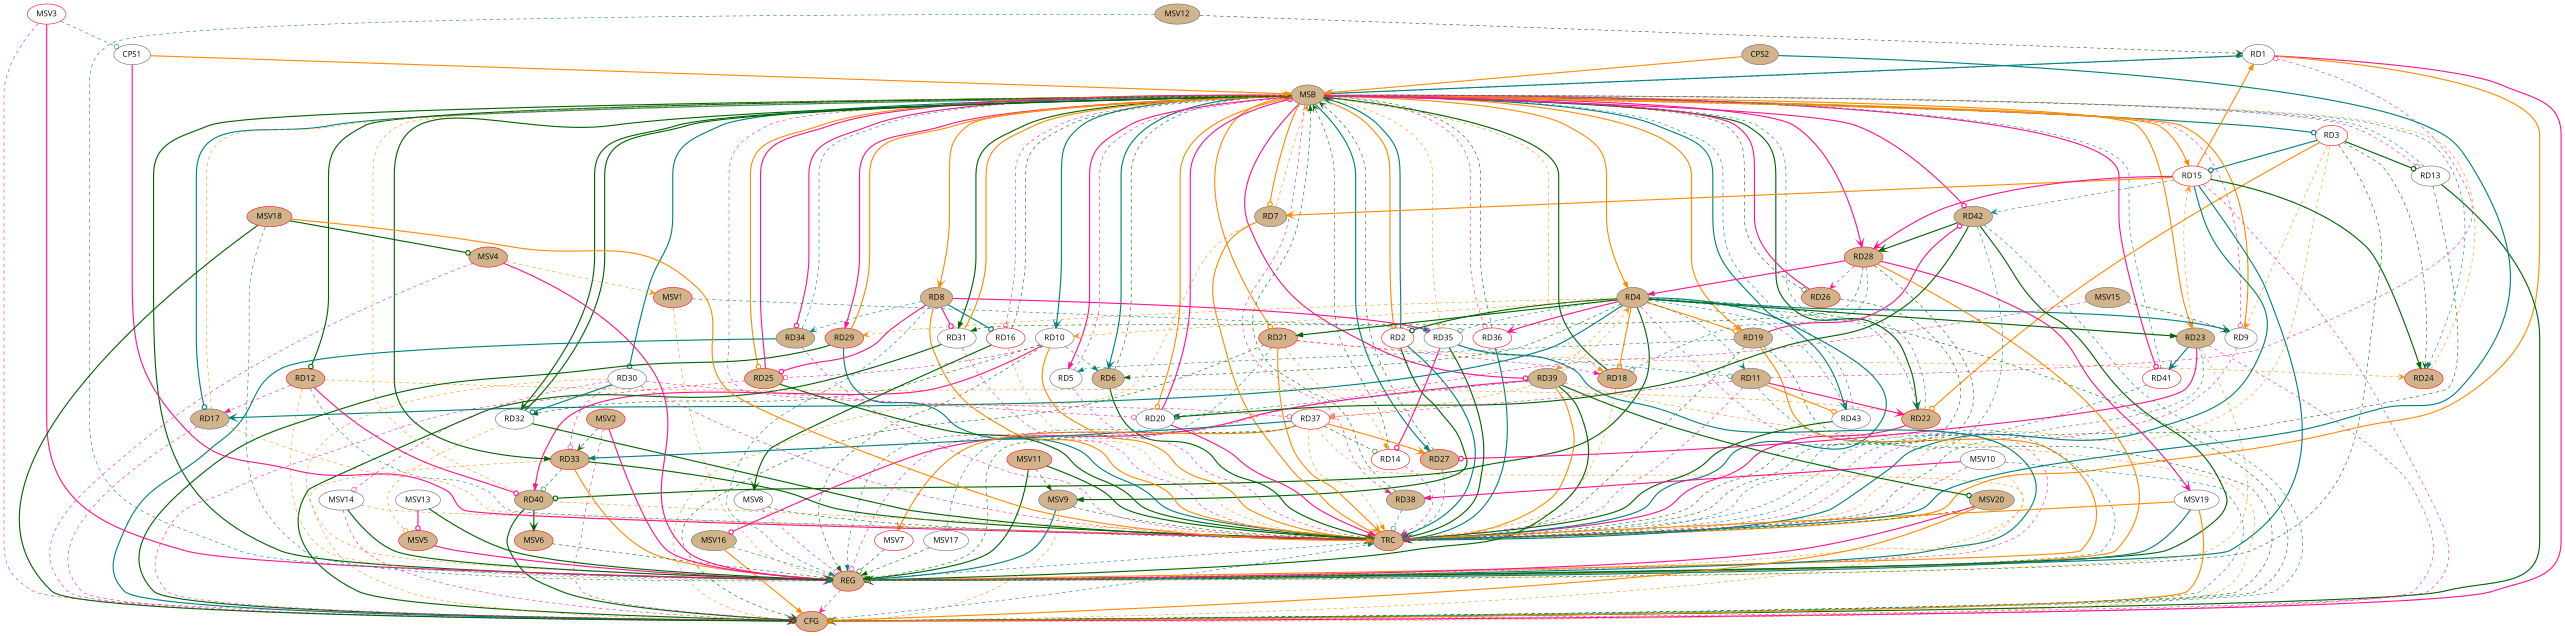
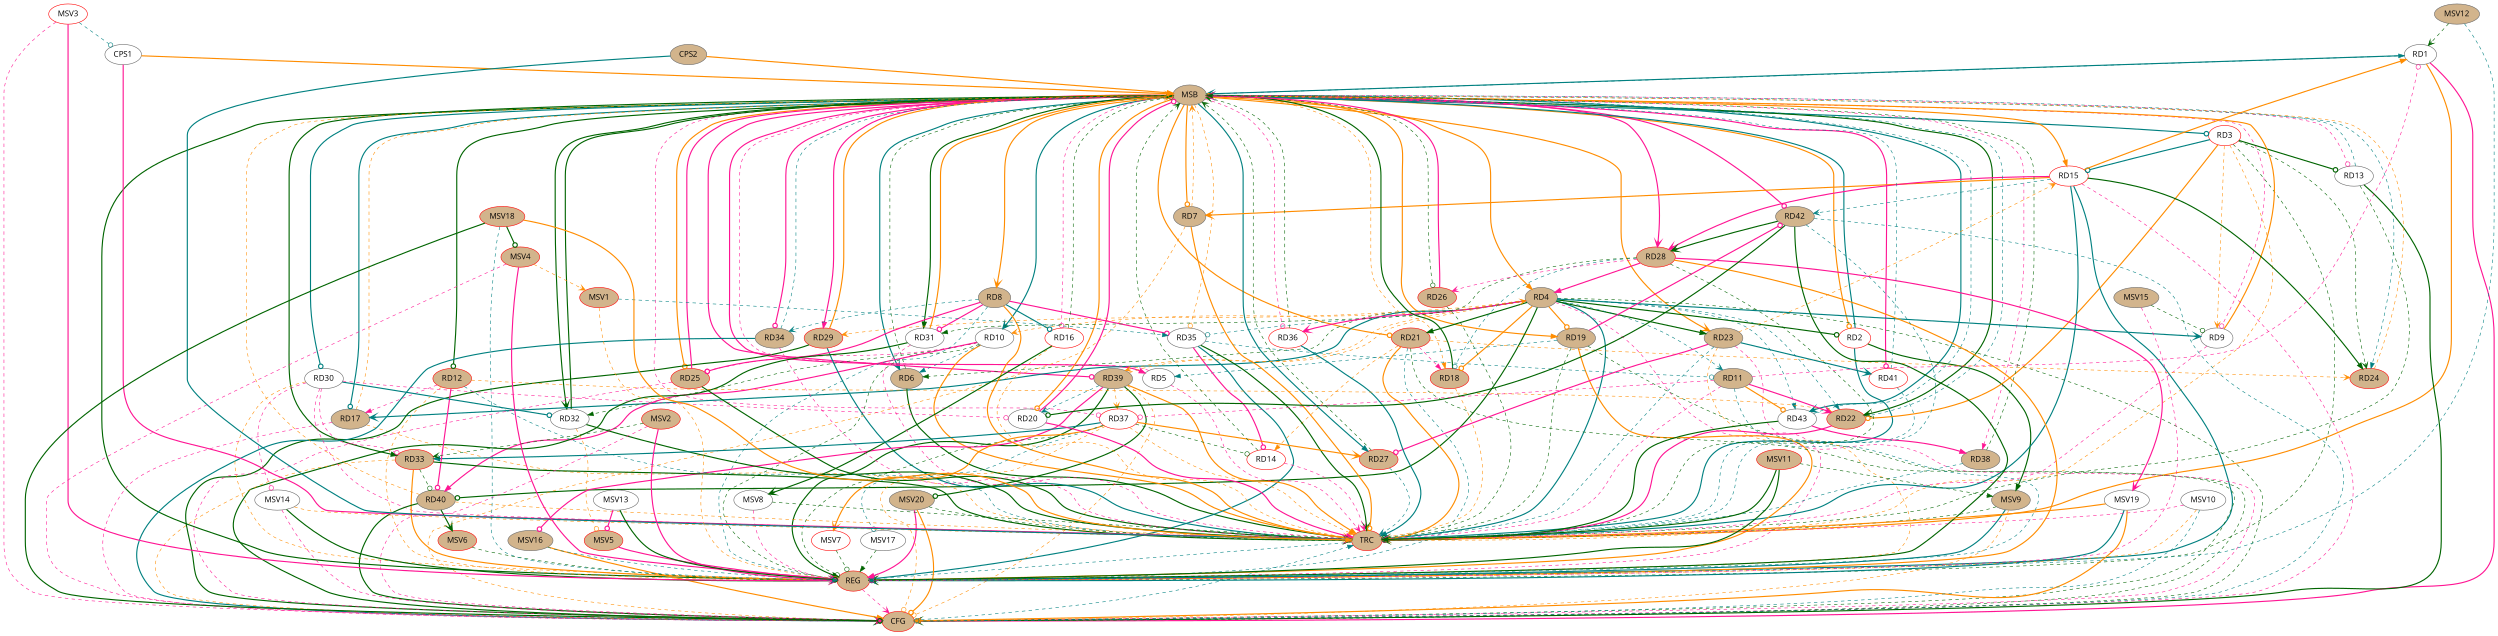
edge "MSV10" -> "RD38": now "RD43" -> "RD38"
